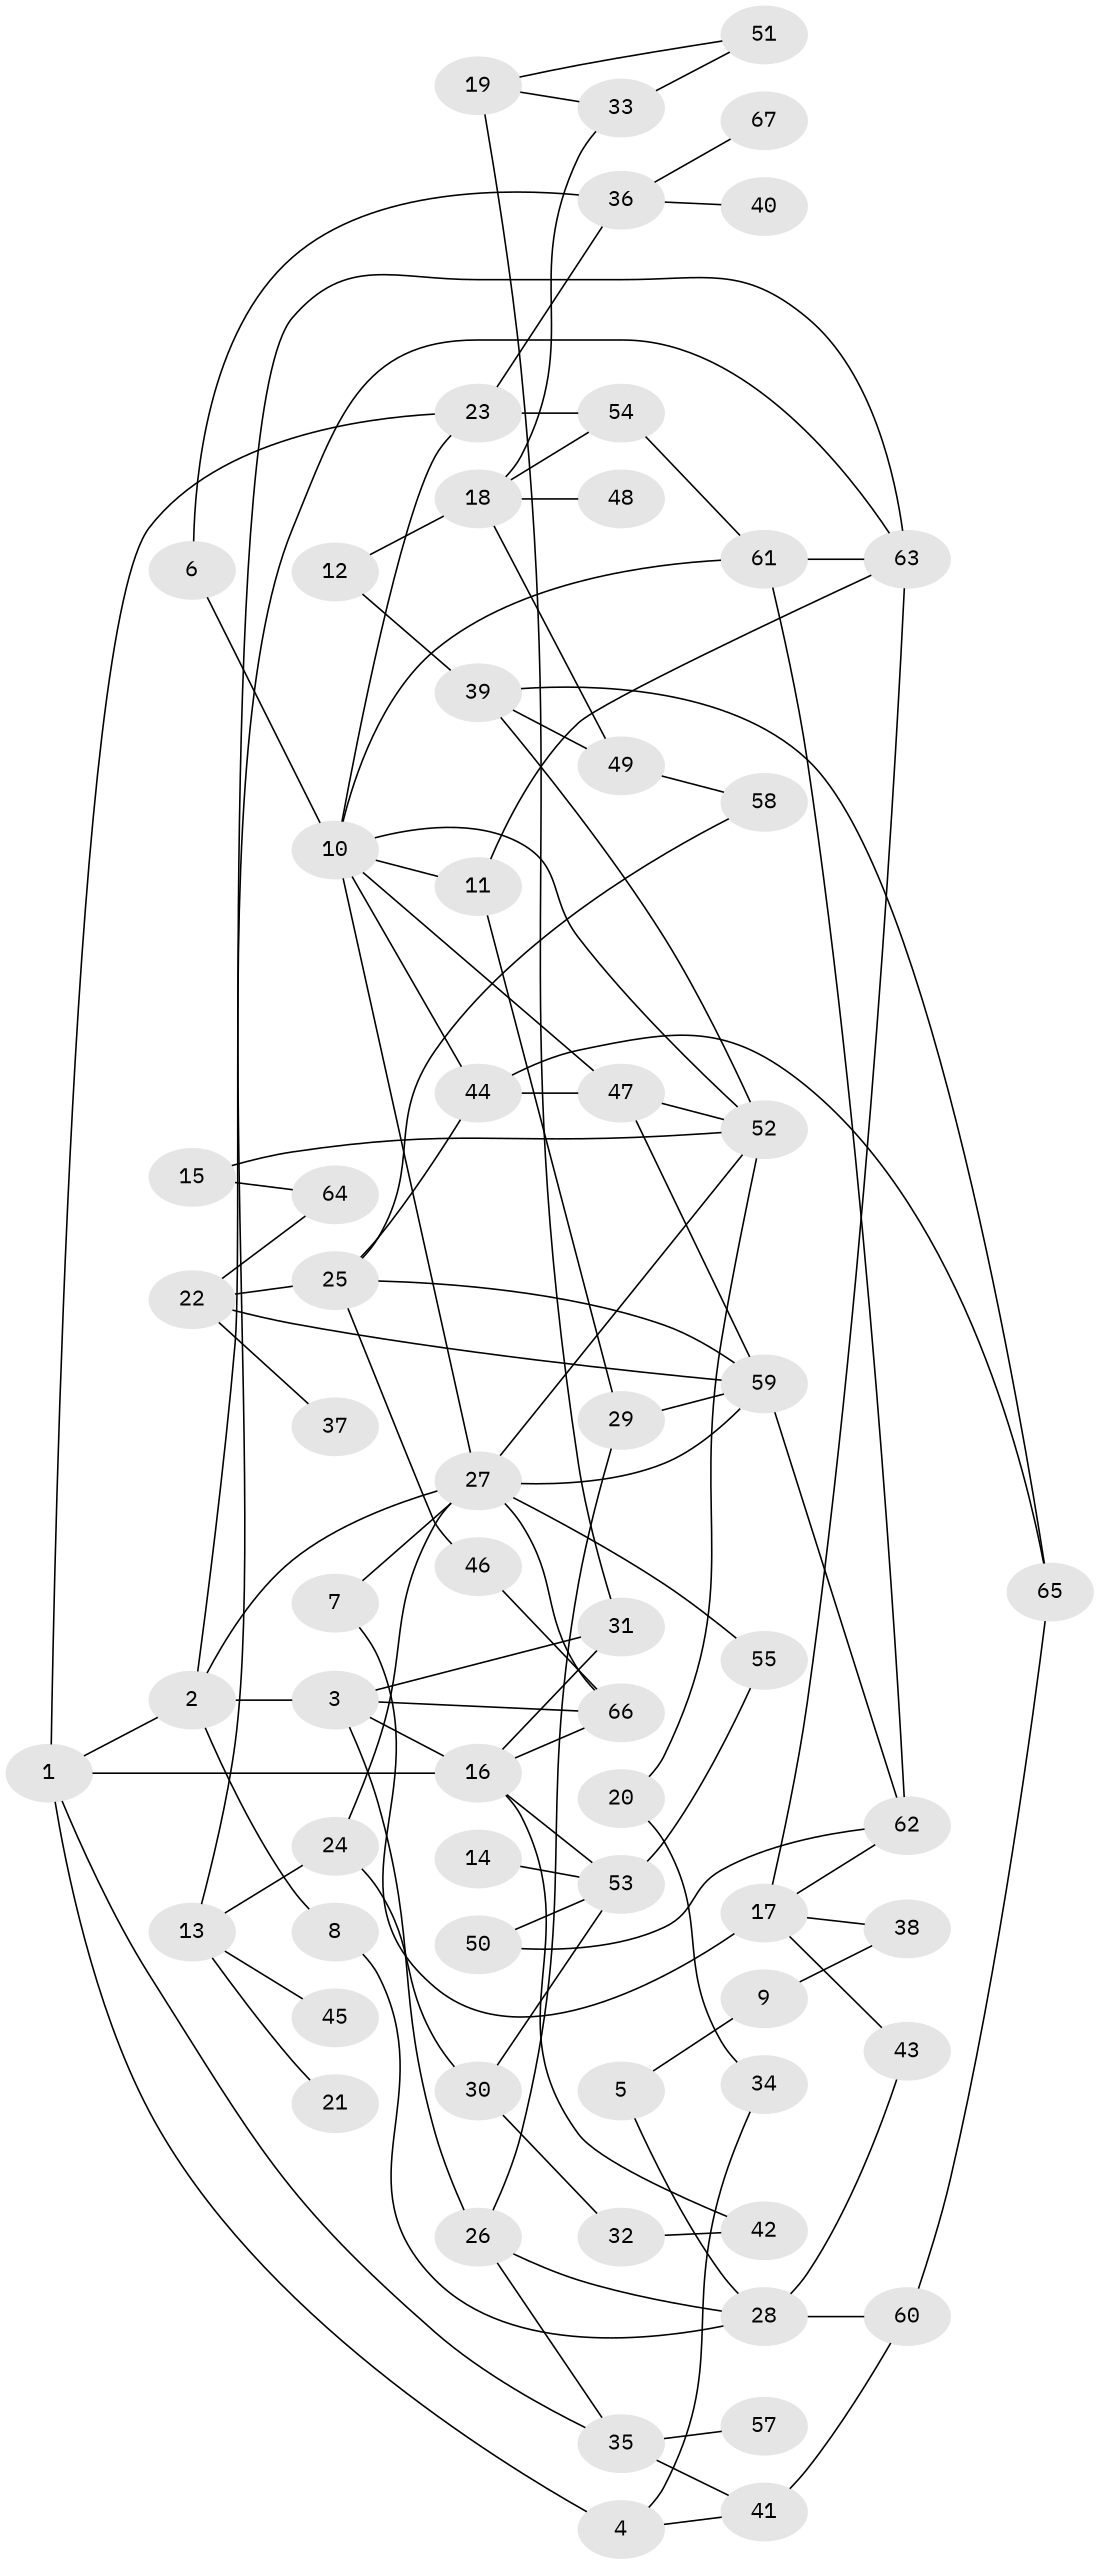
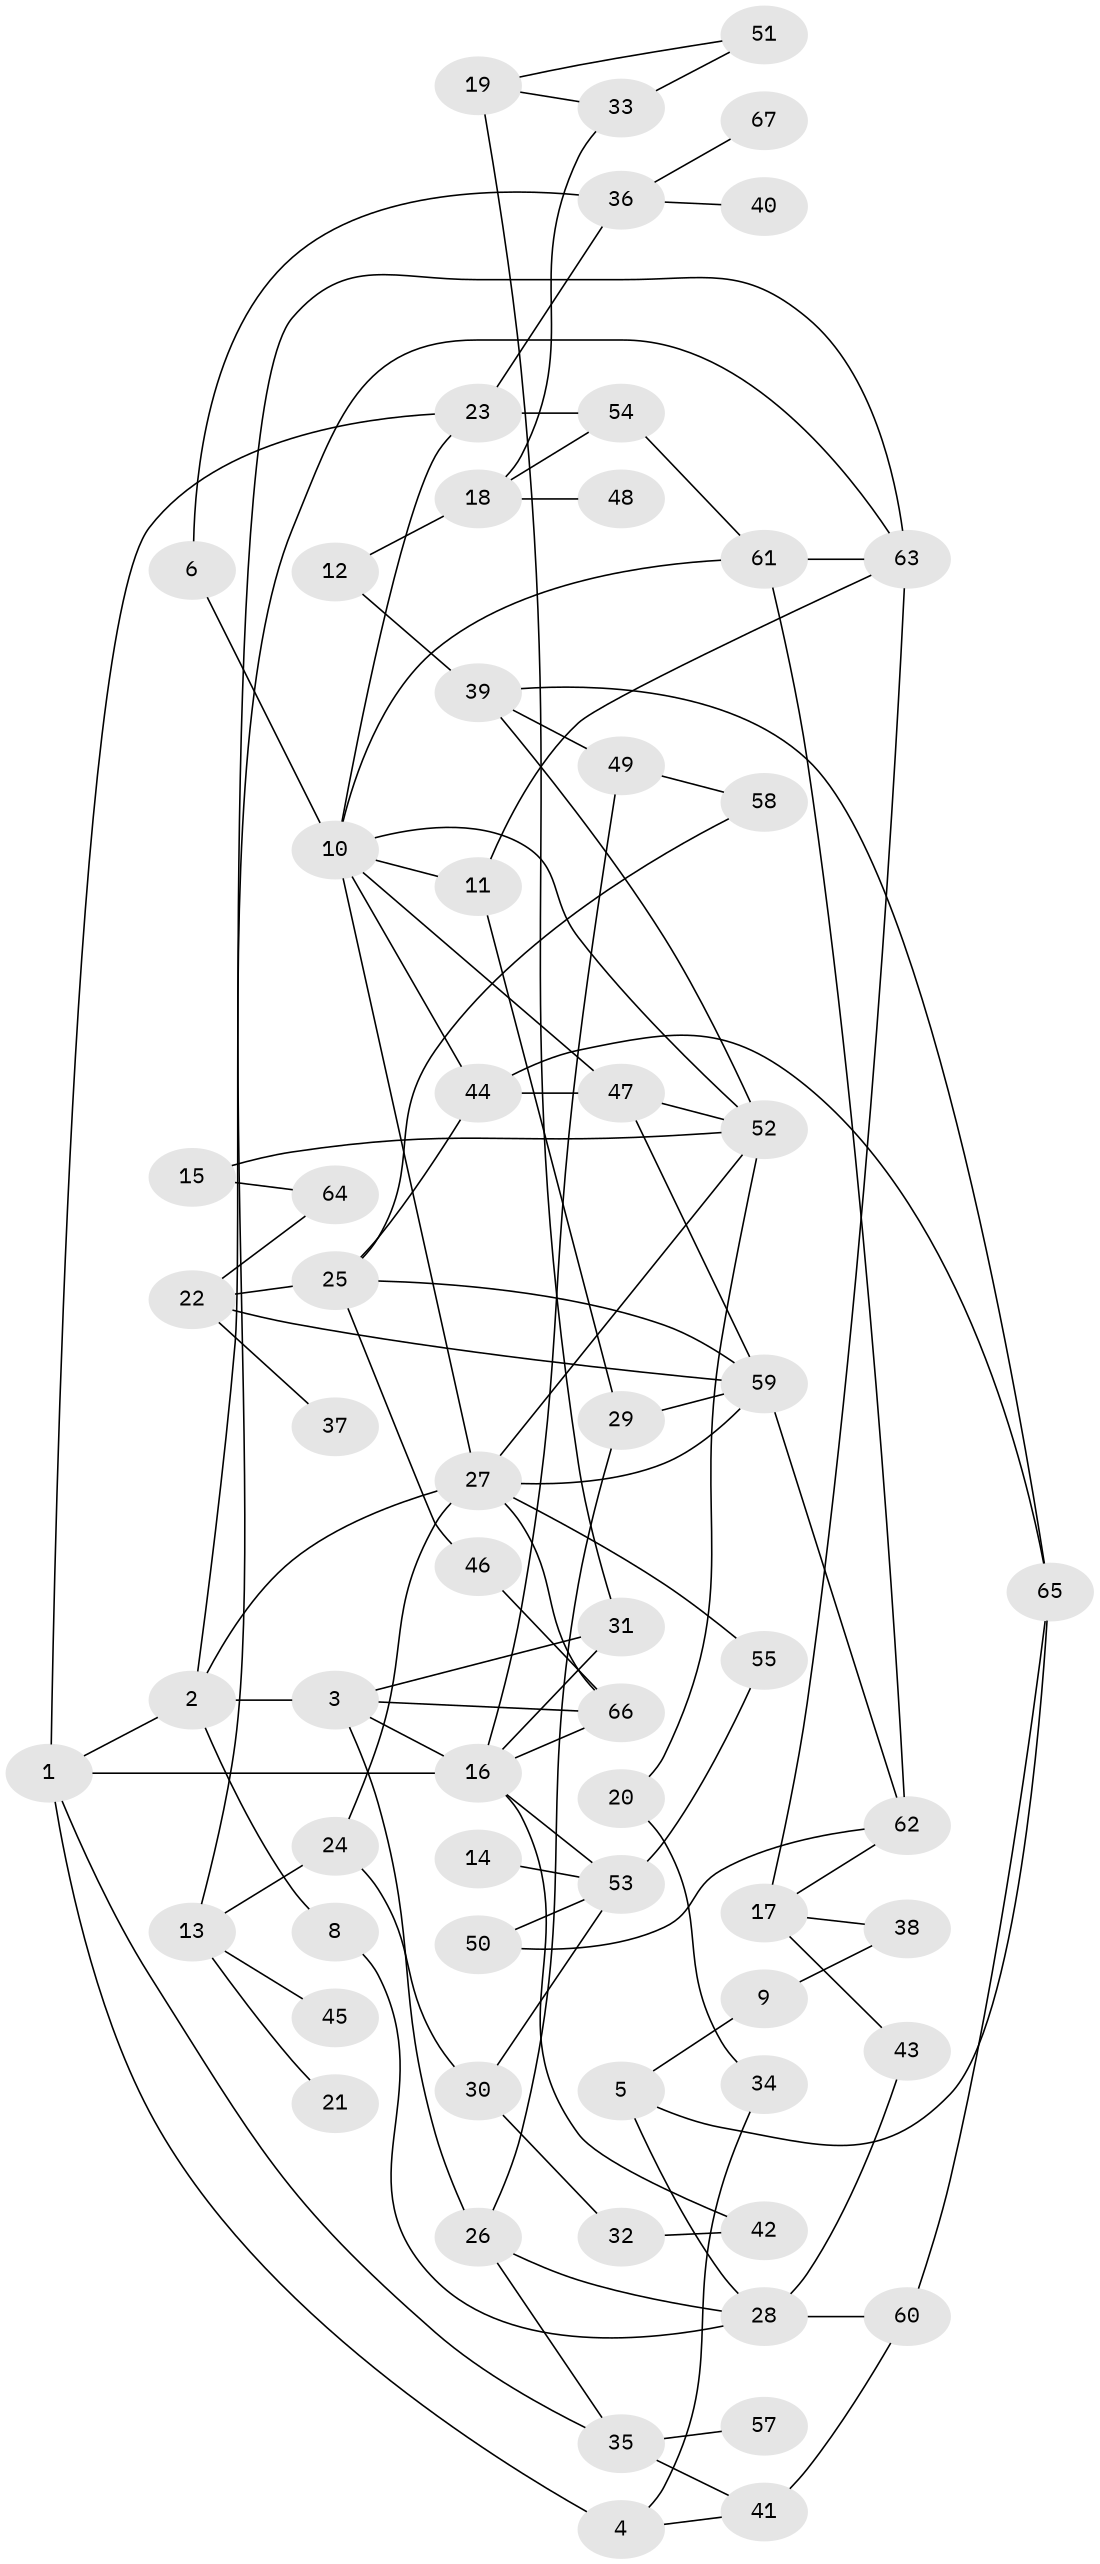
edge "18" -- "49": now "16" -- "49"
node "7": removed
edge "65" -- "5": added
